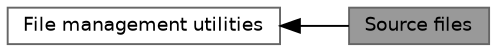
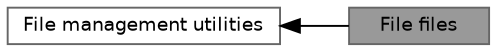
node "Source files": label "Source files" -> "File files"
